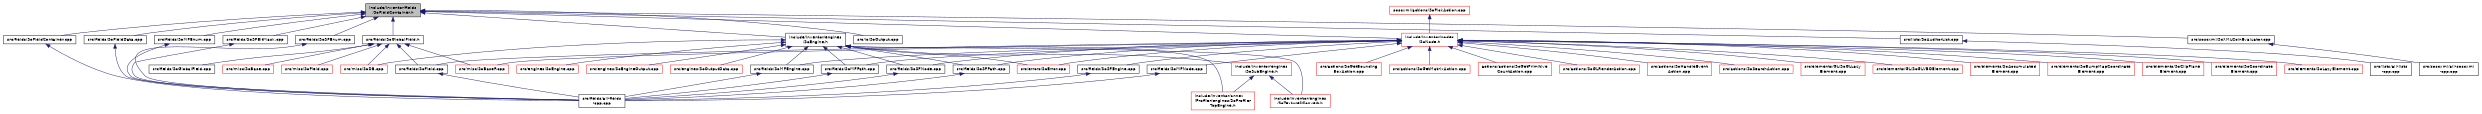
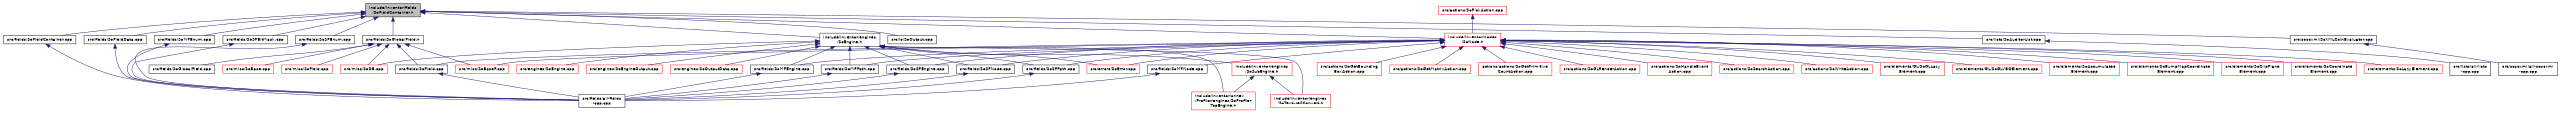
node "soscxml/actions/SoPickAction.cpp": label "soscxml/actions/SoPickAction.cpp" -> "src/actions/SoPickAction.cpp"
edge "src/fields/SoSFEngine.cpp" -> "include/Inventor/engines /SoEngine.h": added
node "src/actions/SoWriteAction.cpp": added
